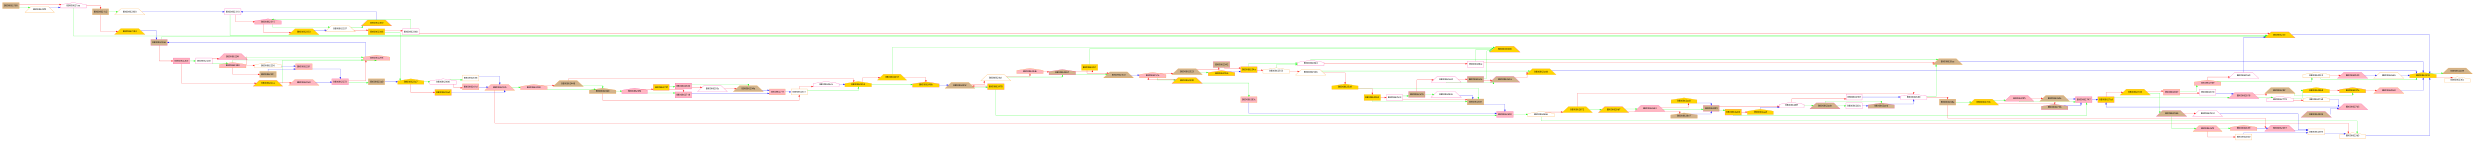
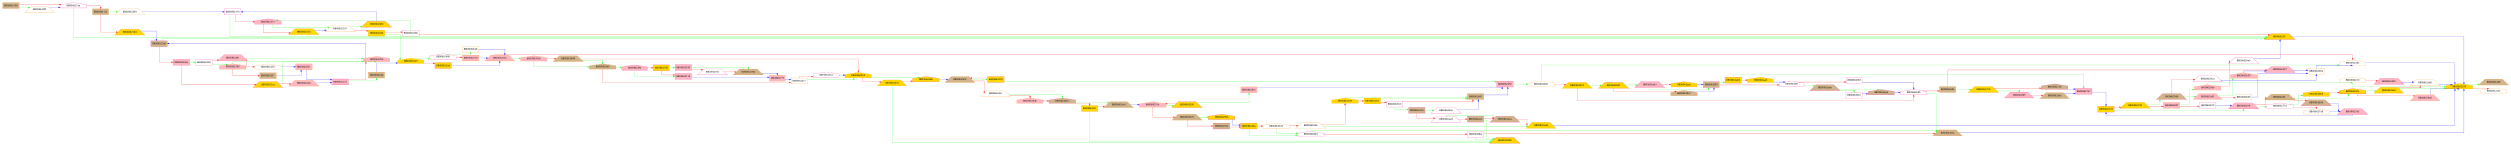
node "BB00862a4d": added
edge "BB00862821" -> "BB0086283b": added
edge "BB008629f5" -> "BB00862747": removed
